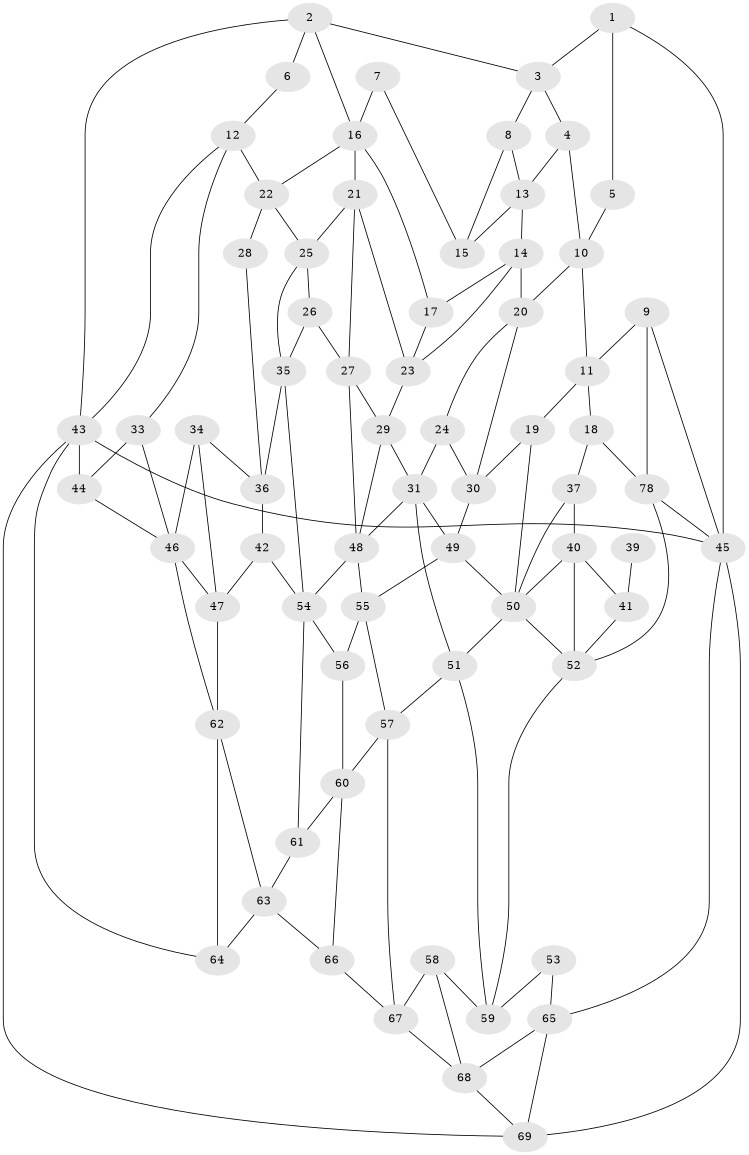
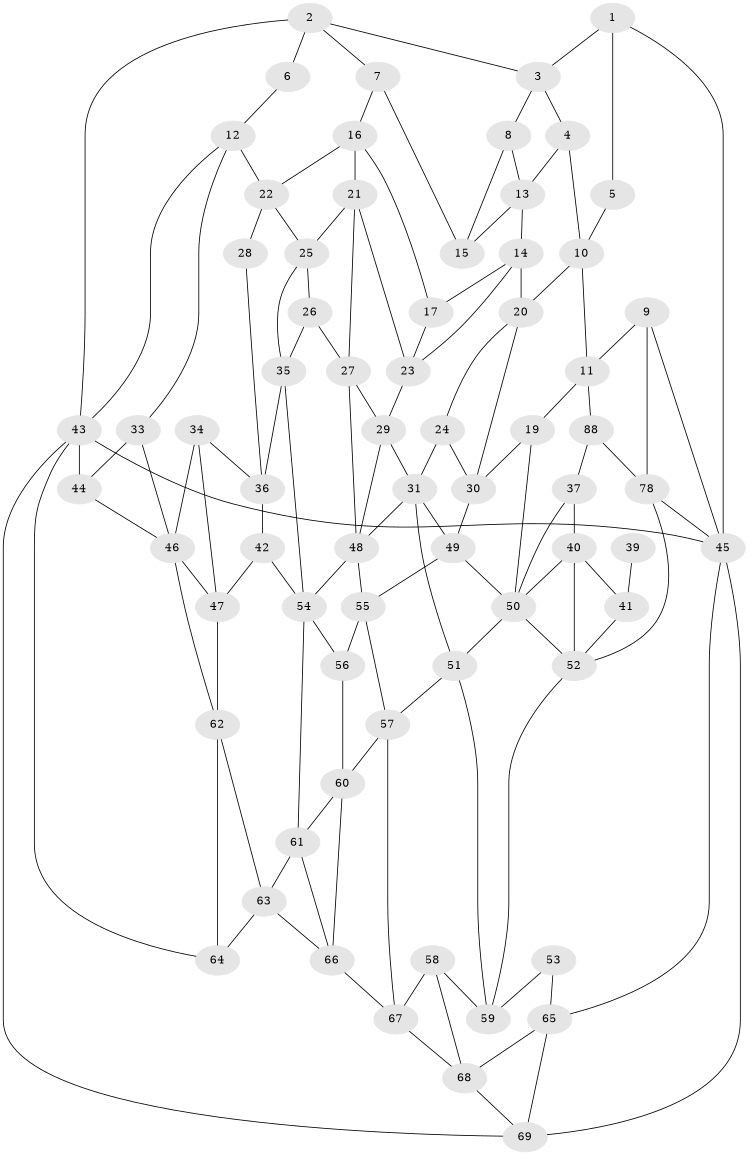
edge "2" -- "16": now "2" -- "7"
node "18": label "18" -> "88"
edge "61" -- "66": added
